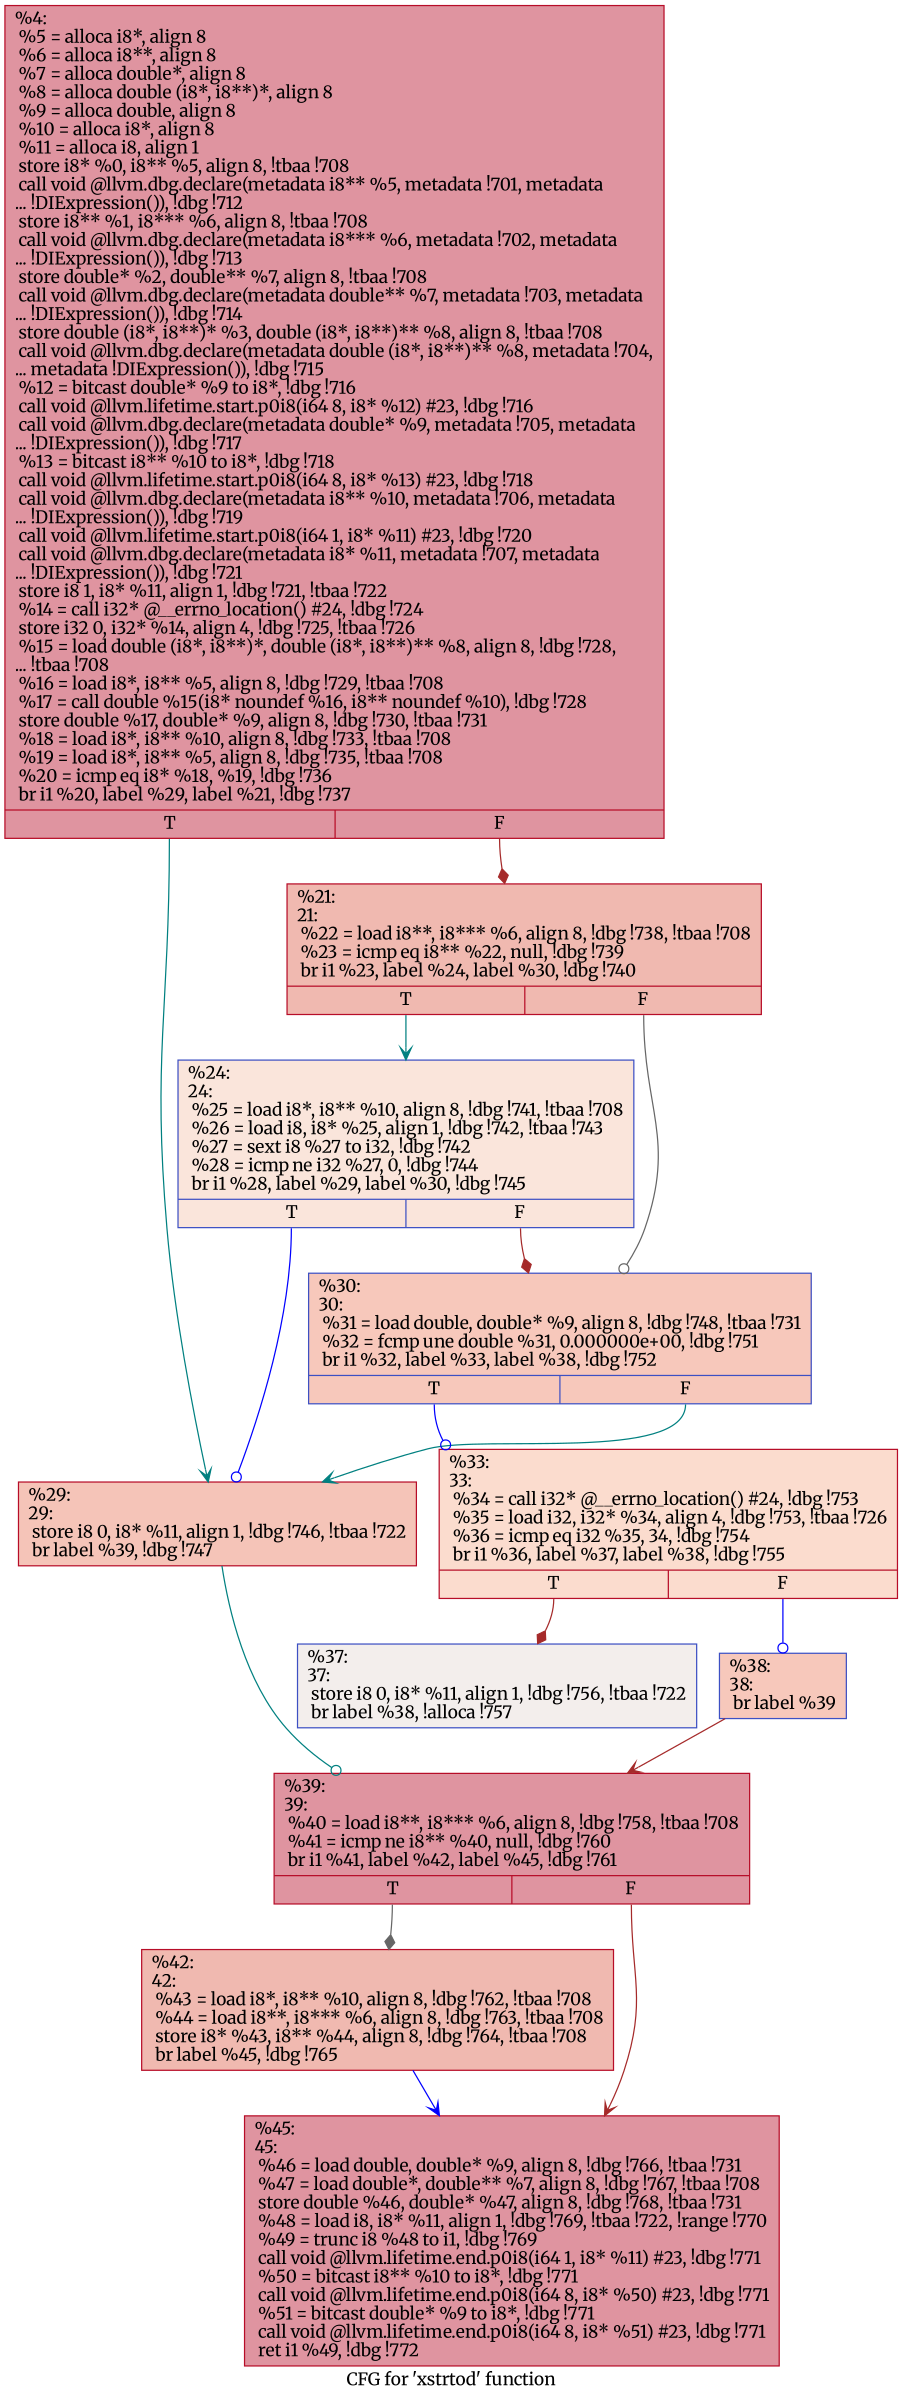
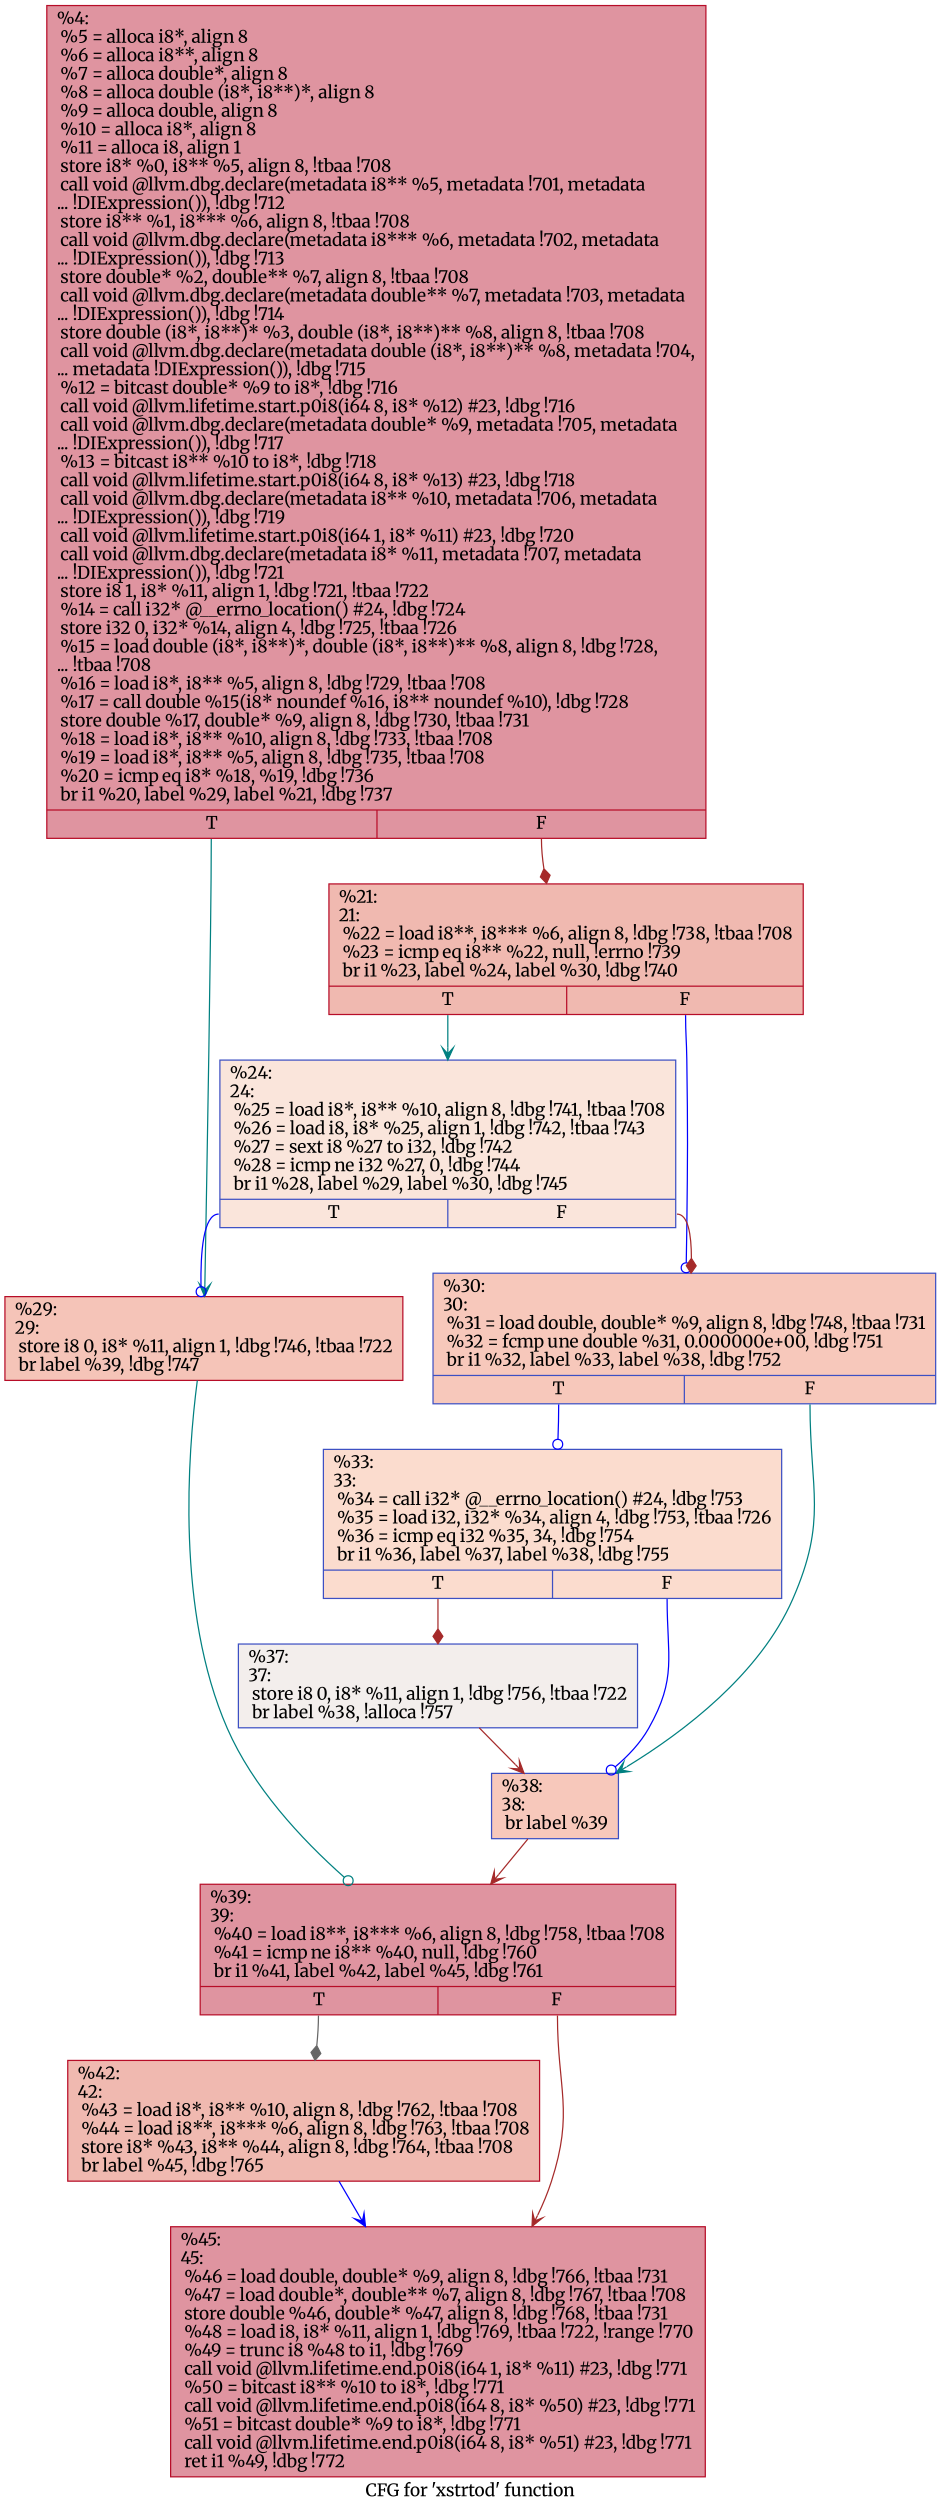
node "%21:": text "%23 = icmp eq i8** %22, null, !dbg !739" -> "%23 = icmp eq i8** %22, null, !errno !739"
edge "%21:" -> "%30:": color gray40 -> blue
edge "%30:" -> "%29:": now "%30:" -> "%38:"
node "%33:": color #b70d28ff -> #3d50c3ff
edge "%37:" -> "%38:": added
